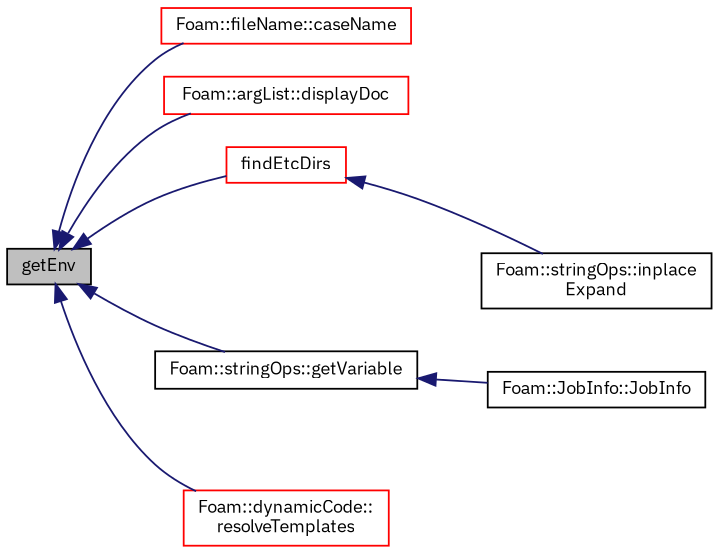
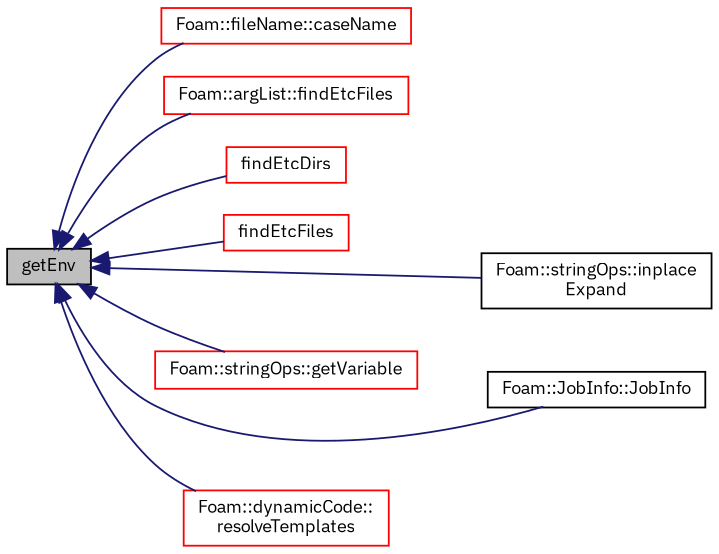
node "Foam::argList::displayDoc": label "Foam::argList::displayDoc" -> "Foam::argList::findEtcFiles"
edge "Foam::stringOps::inplace Expand" -> "findEtcDirs": now "Foam::stringOps::inplace Expand" -> "getEnv"
node "findEtcFiles": added
node "Foam::stringOps::getVariable": color black -> red
edge "Foam::JobInfo::JobInfo" -> "Foam::stringOps::getVariable": now "Foam::JobInfo::JobInfo" -> "getEnv"
